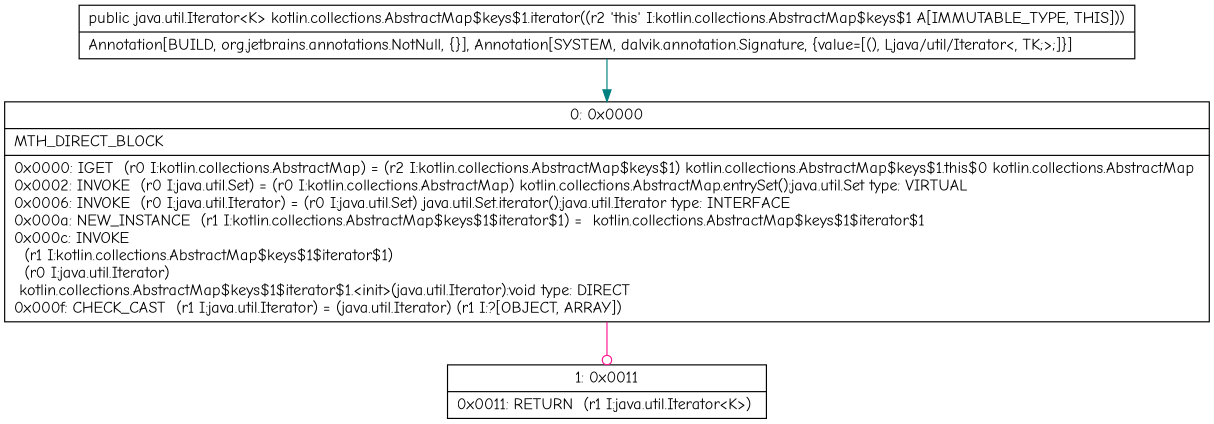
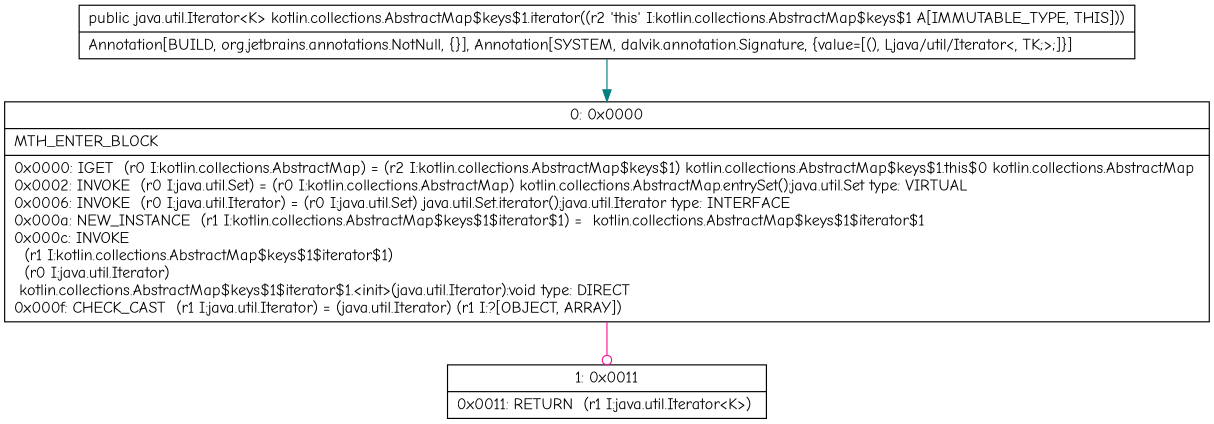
node "0: 0x0000": text "MTH_DIRECT_BLOCK" -> "MTH_ENTER_BLOCK"
